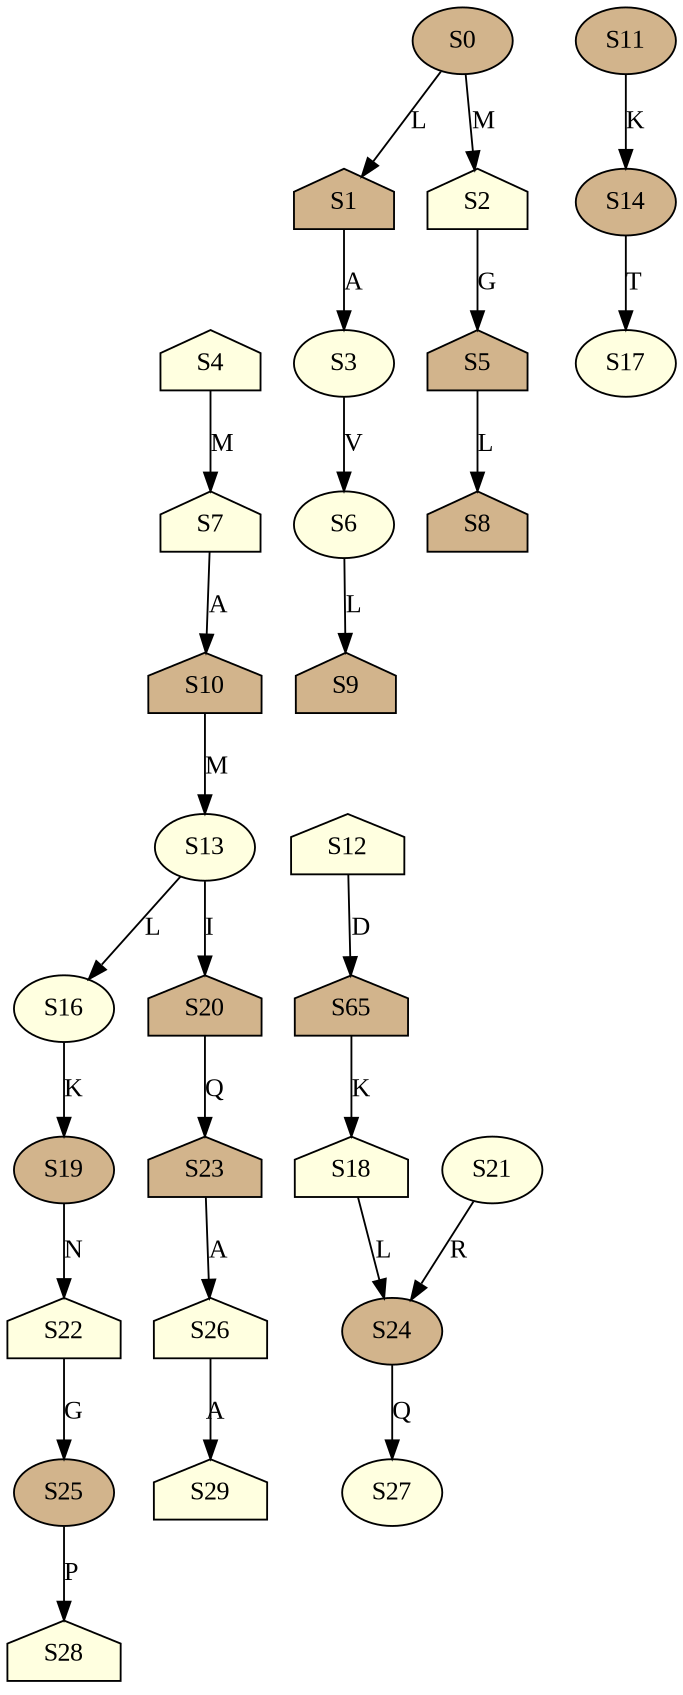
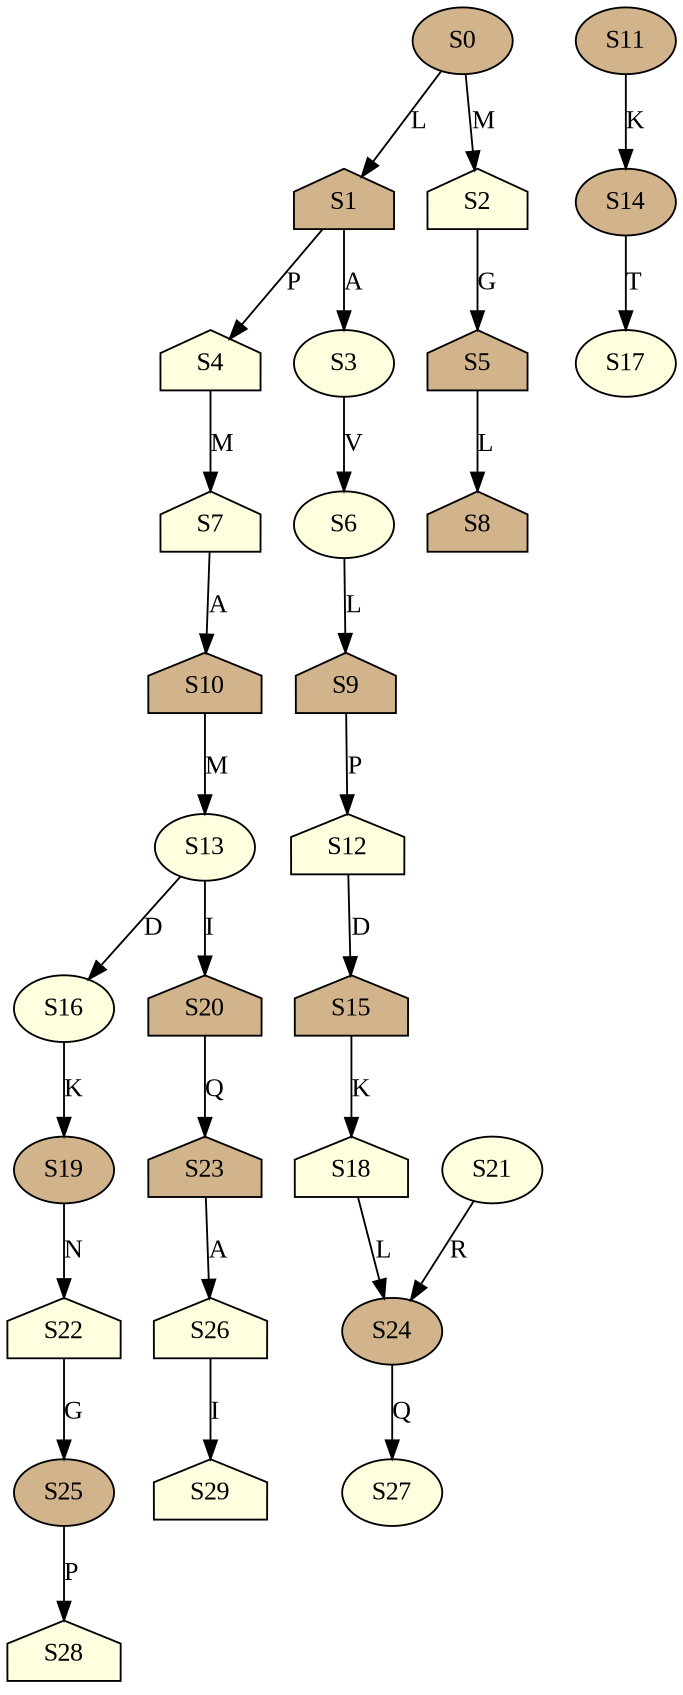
edge "S1" -> "S4": added, label "P"
edge "S9" -> "S12": added, label "P"
edge "S13" -> "S16": label "L" -> "D"
node "S65": label "S65" -> "S15"
edge "S26" -> "S29": label "A" -> "I"
